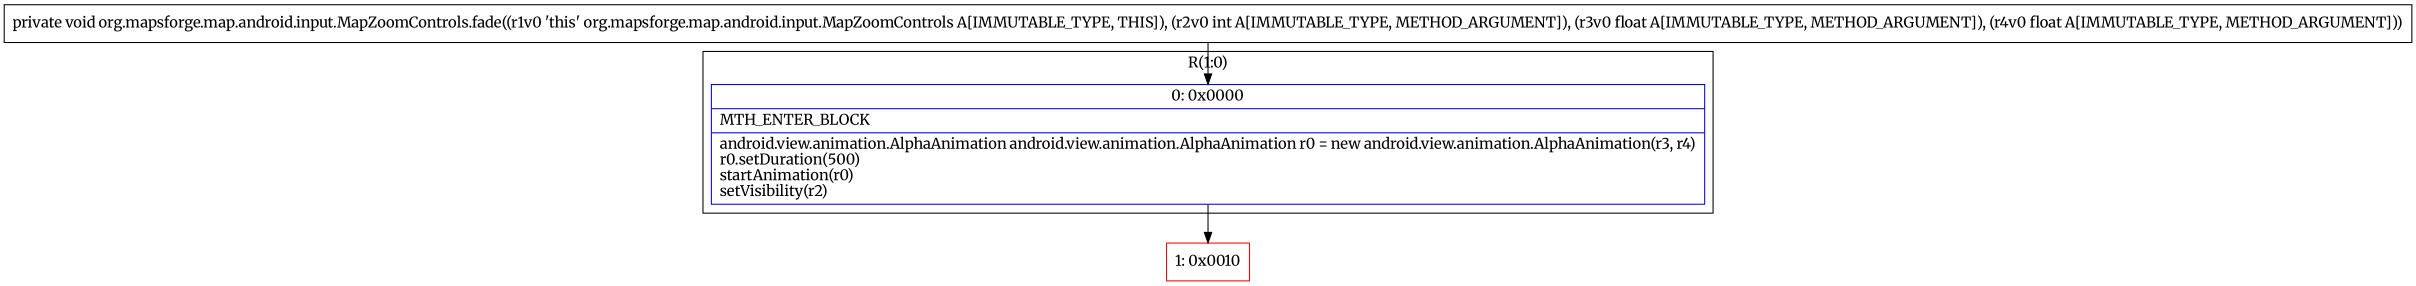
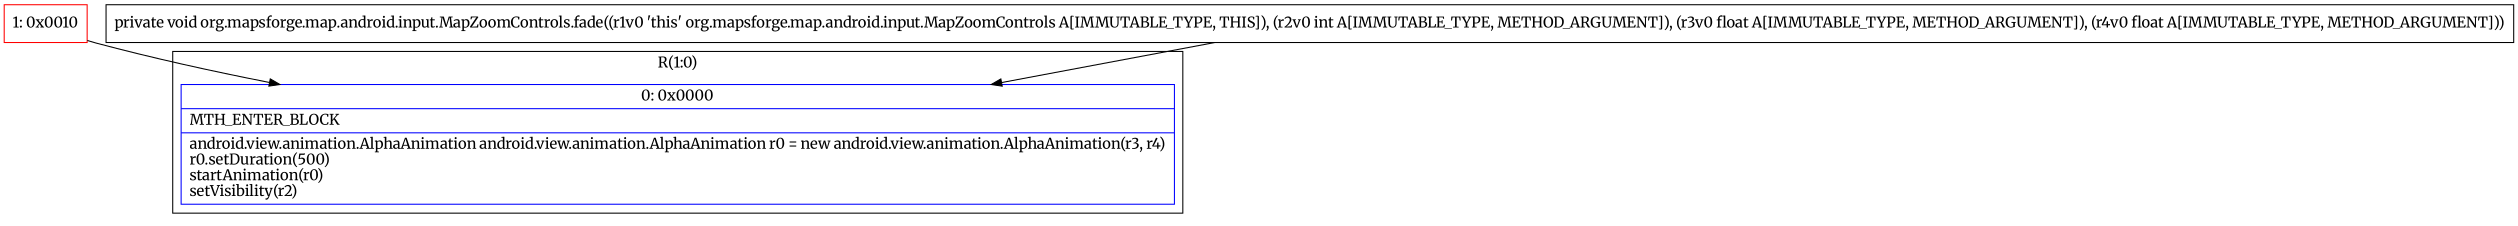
edge "0: 0x0000" -> "1: 0x0010": reversed
